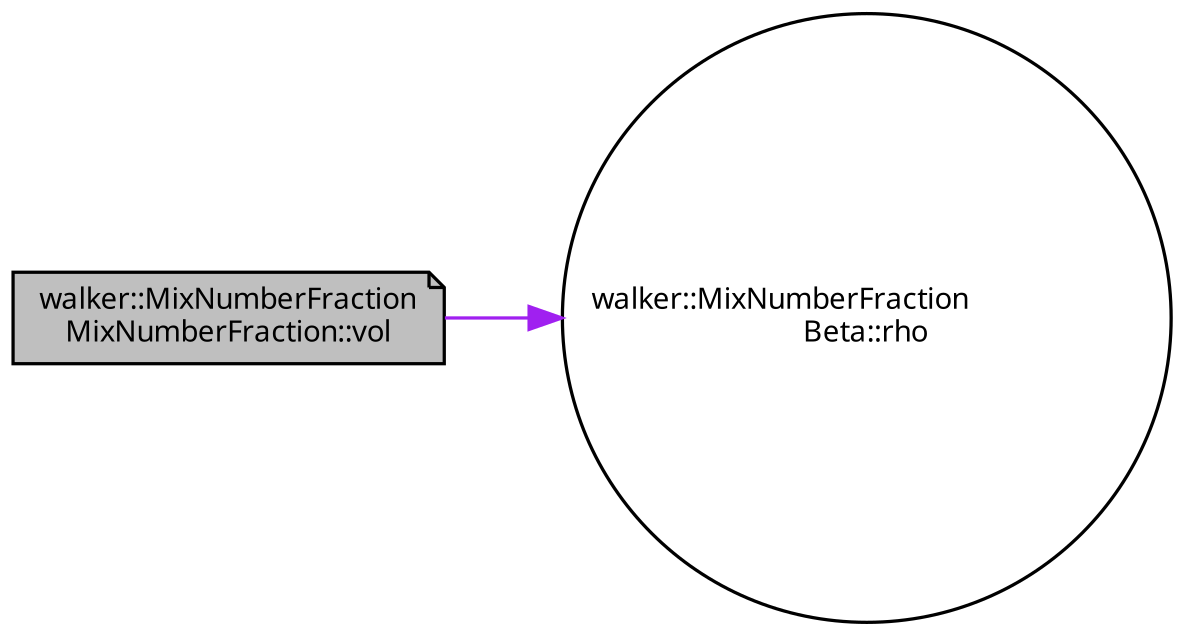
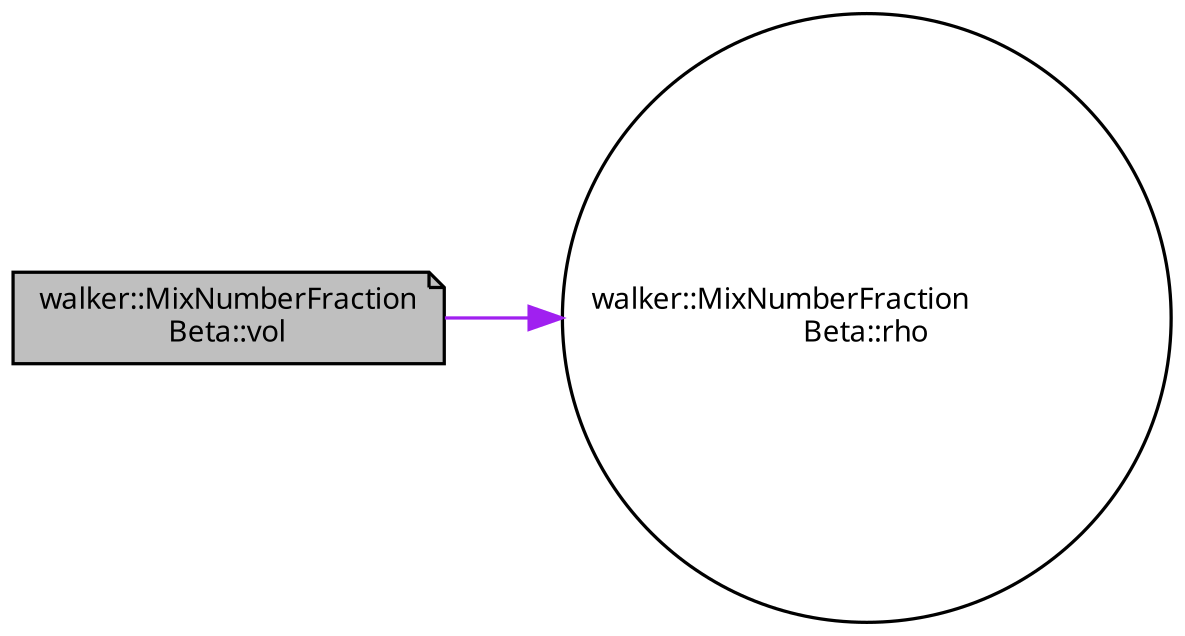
node "walker::MixNumberFraction MixNumberFraction::vol": label "walker::MixNumberFraction MixNumberFraction::vol" -> "walker::MixNumberFraction Beta::vol"
